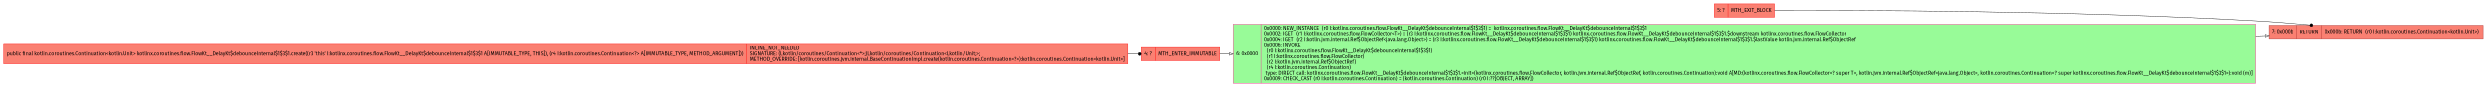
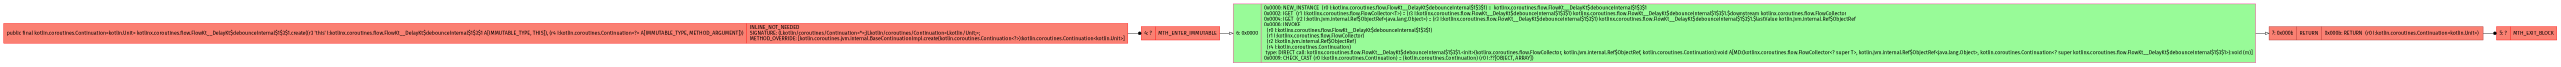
edge "5: ?" -> "7: 0x000b": reversed
